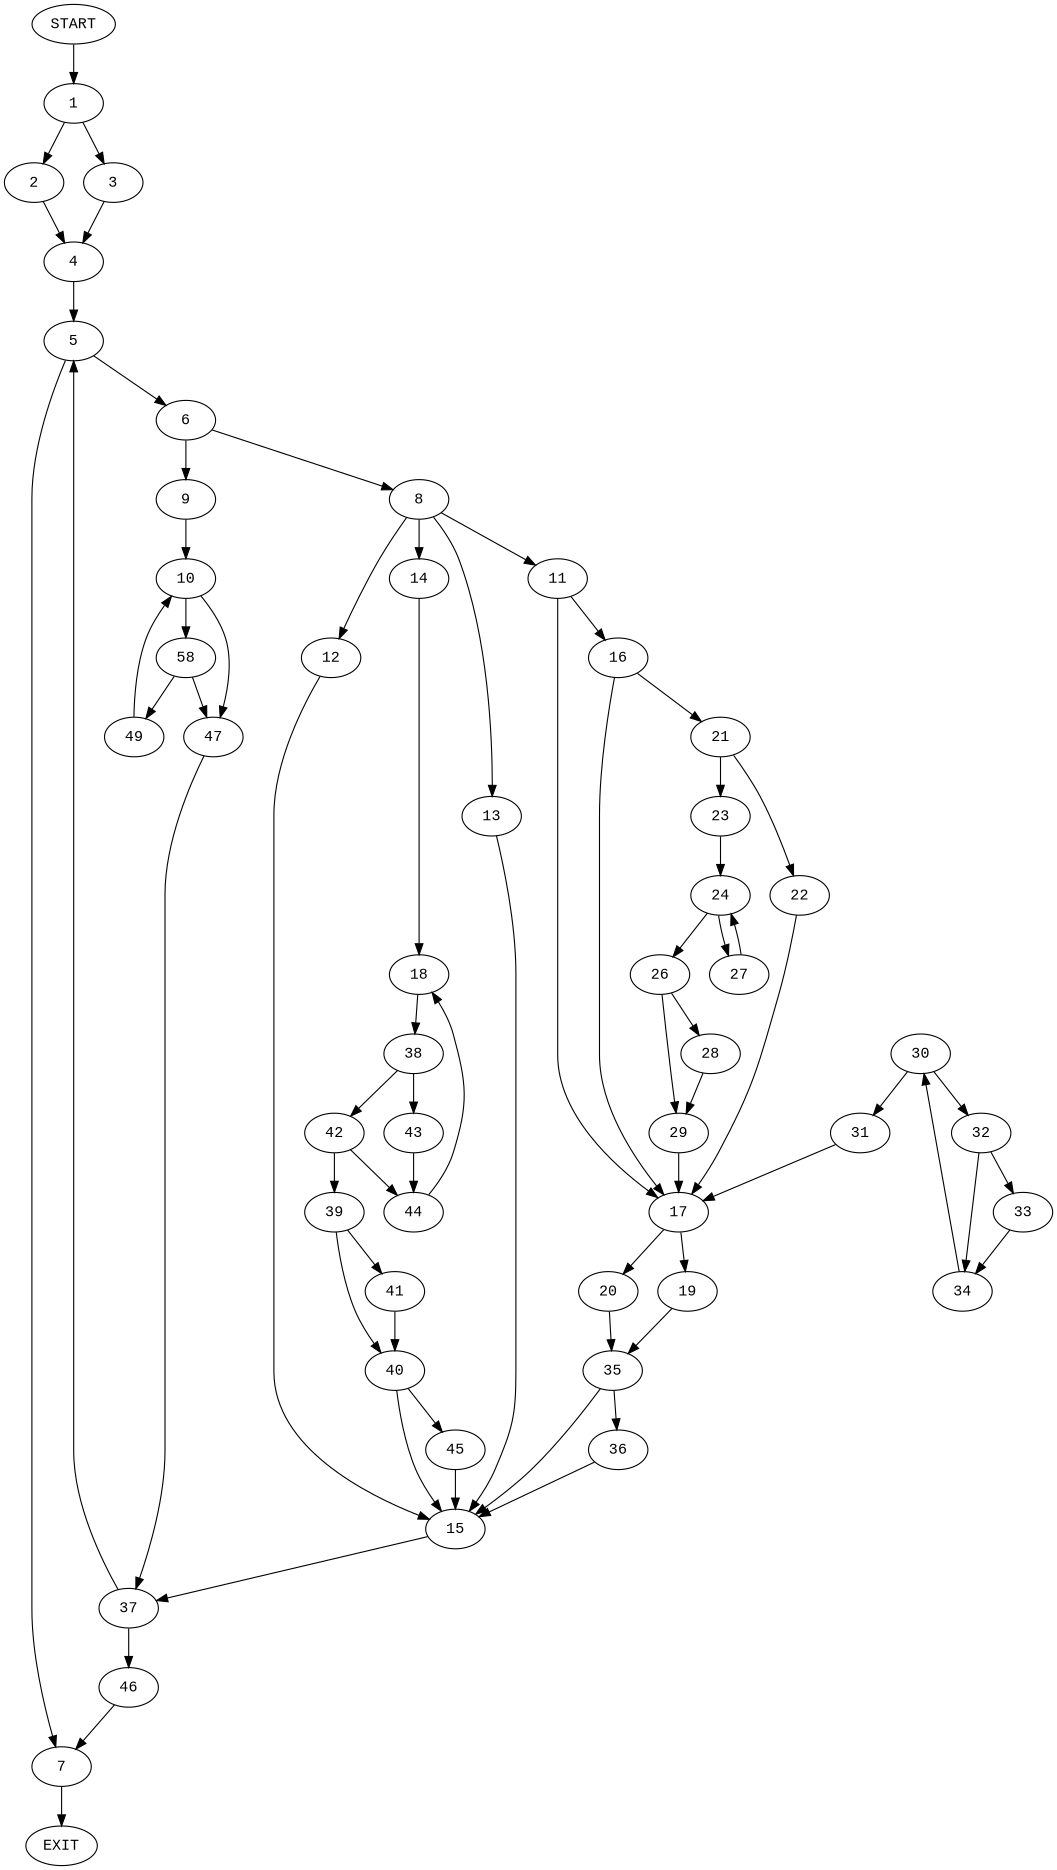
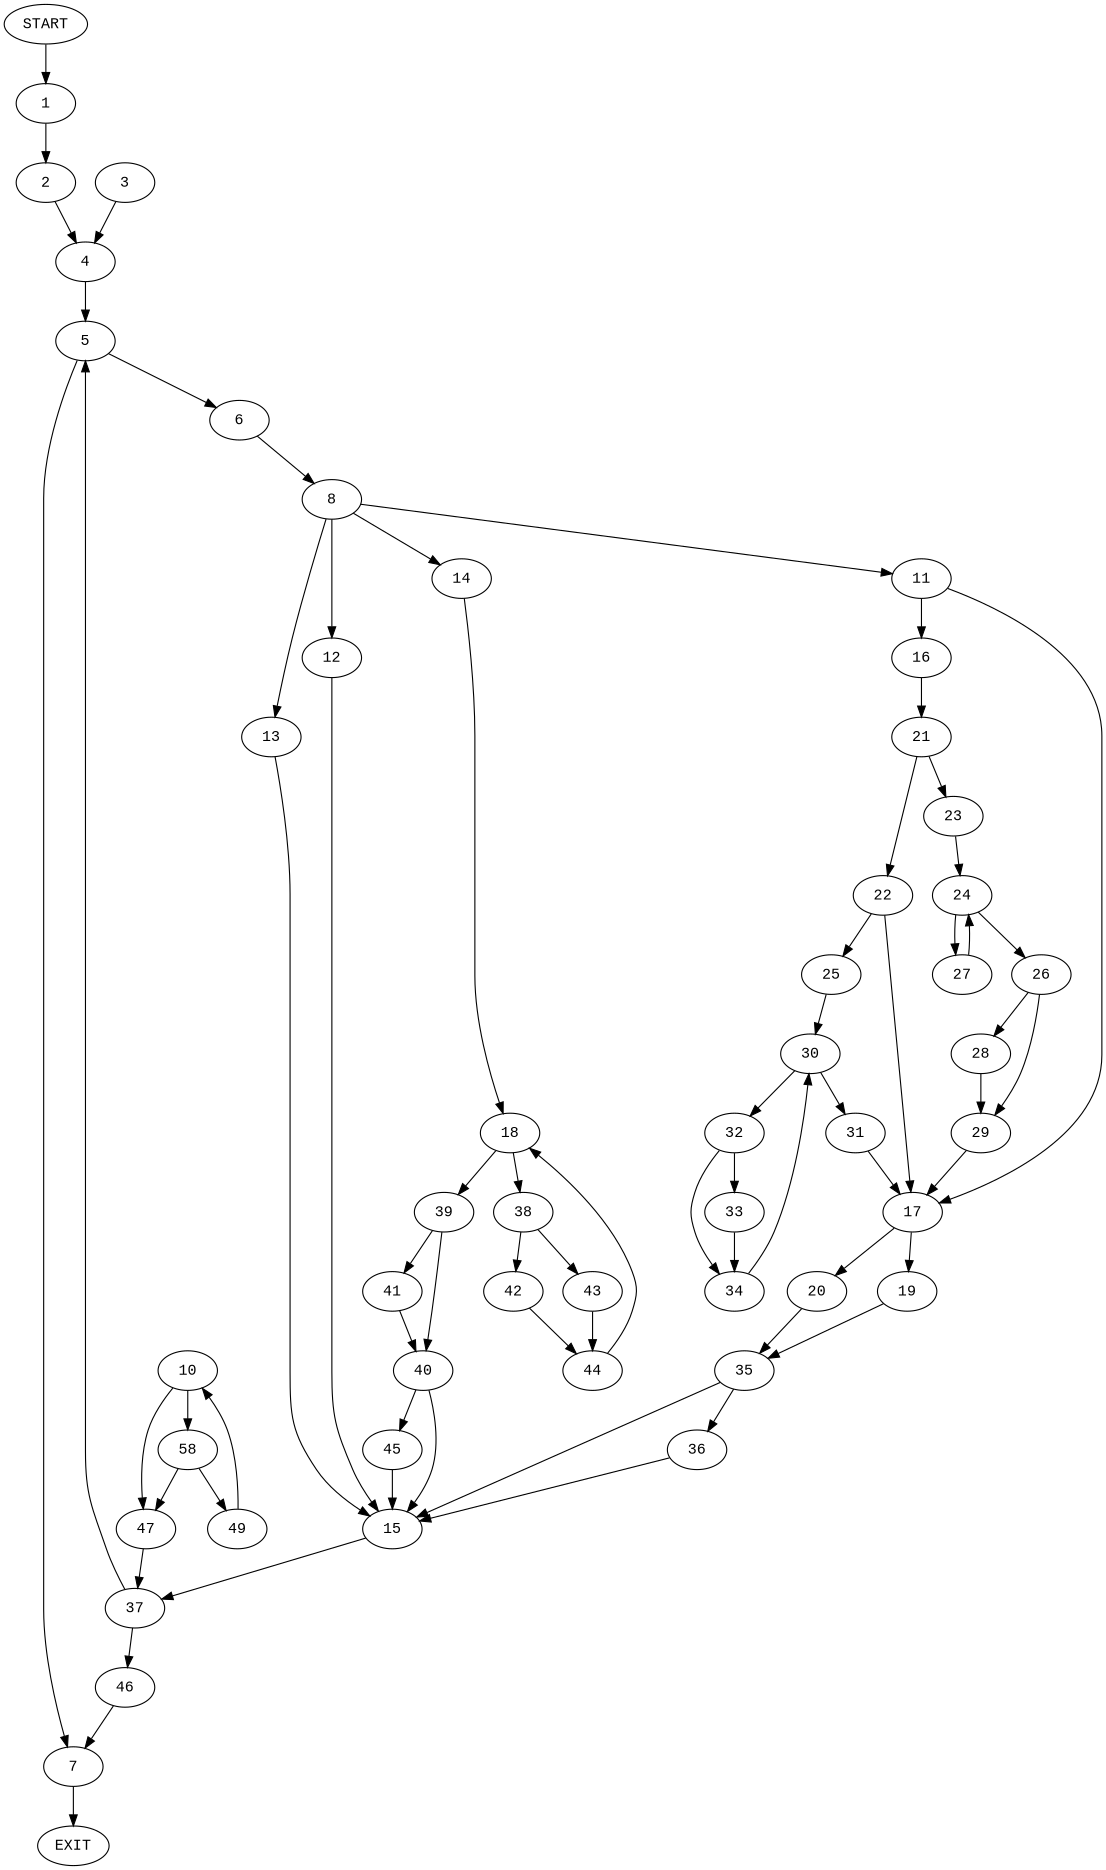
edge "1" -> "3": removed
node "9": removed
edge "16" -> "17": removed
node "25": added
edge "42" -> "39": now "18" -> "39"
